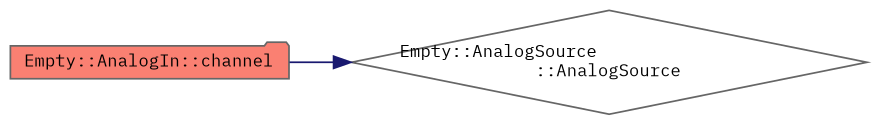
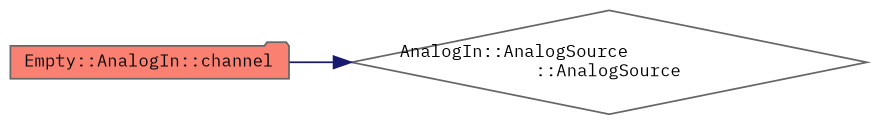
node "Empty::AnalogSource ::AnalogSource": label "Empty::AnalogSource ::AnalogSource" -> "AnalogIn::AnalogSource ::AnalogSource"
